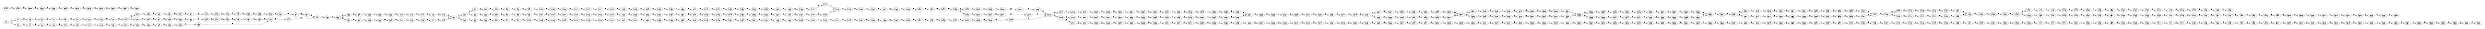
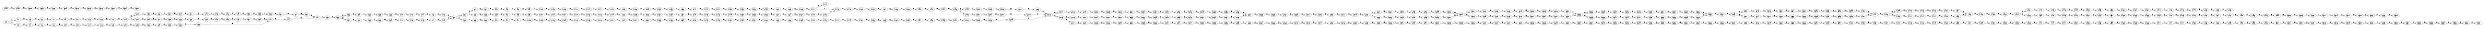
edge "S174" -> "S176": now "S171" -> "S176"
